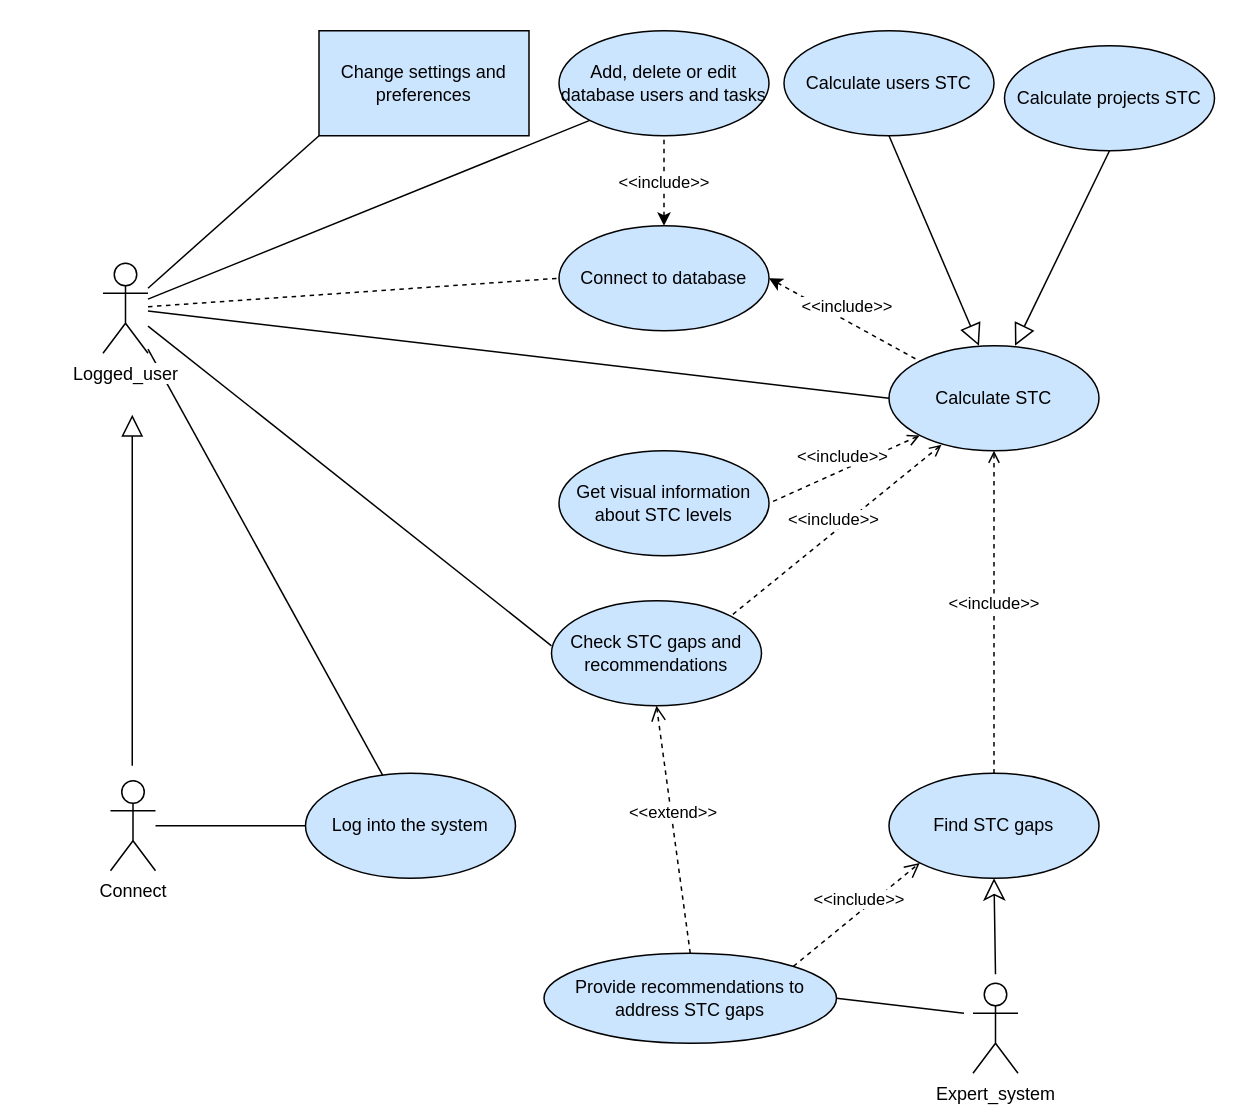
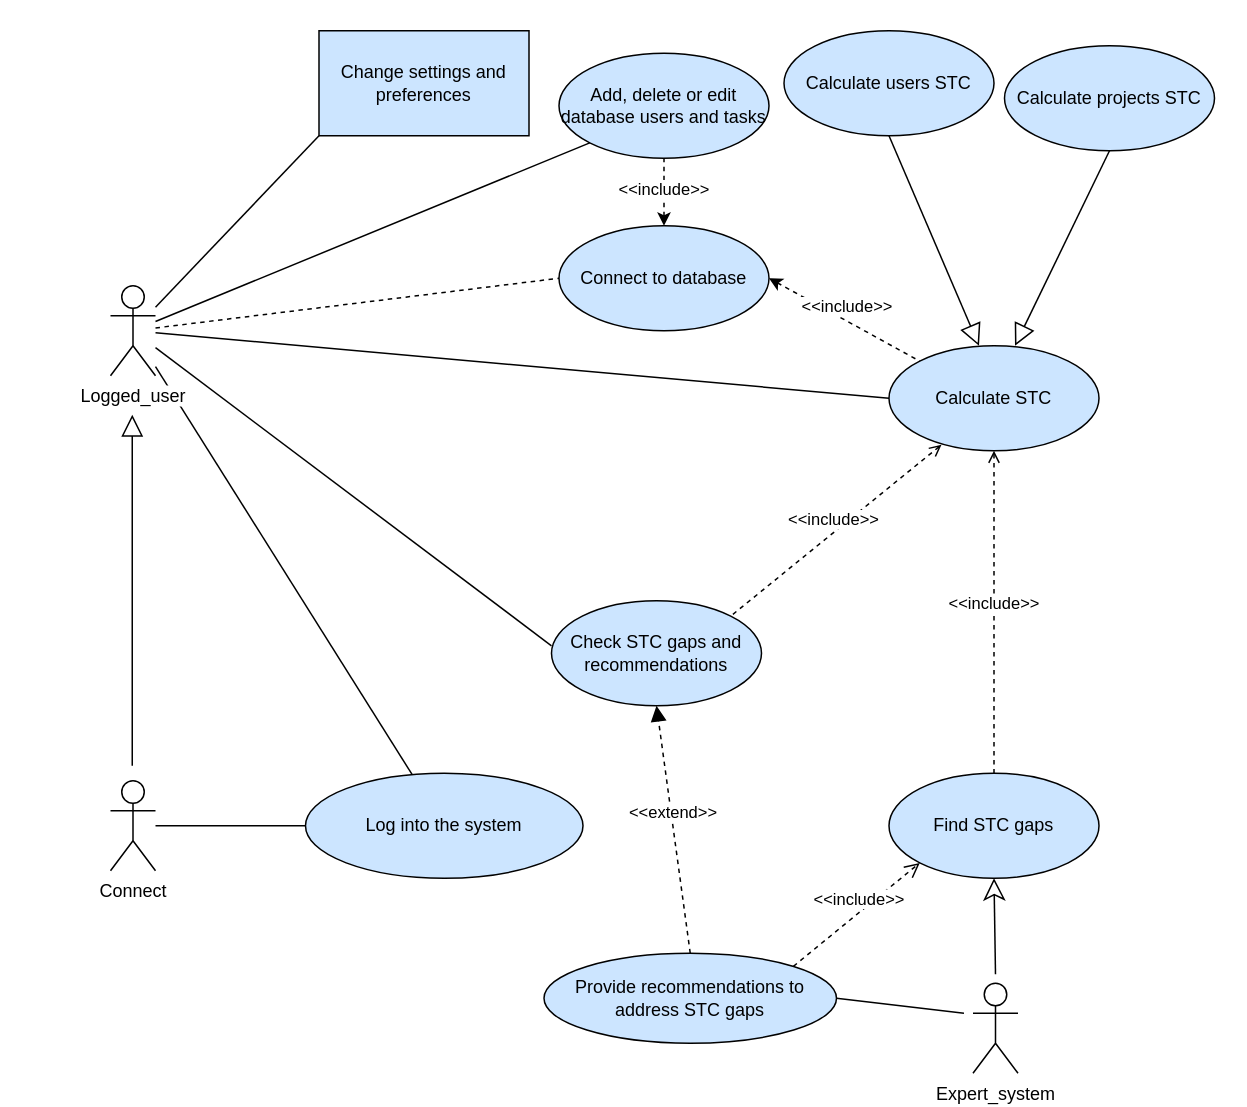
node "Add, delete or edit database users and tasks": moved (664, 83) -> (664, 106)
node "Logged_user": moved (125, 308) -> (133, 331)
edge "Get visual information about STC levels" -> "Calculate STC": removed, label "<<include>>"
node "Get visual information about STC levels": removed
edge "Provide recommendations to address STC gaps" -> "Check STC gaps and recommendations": arrowhead open -> block
node "Log into the system": size 210x105 -> 278x105
